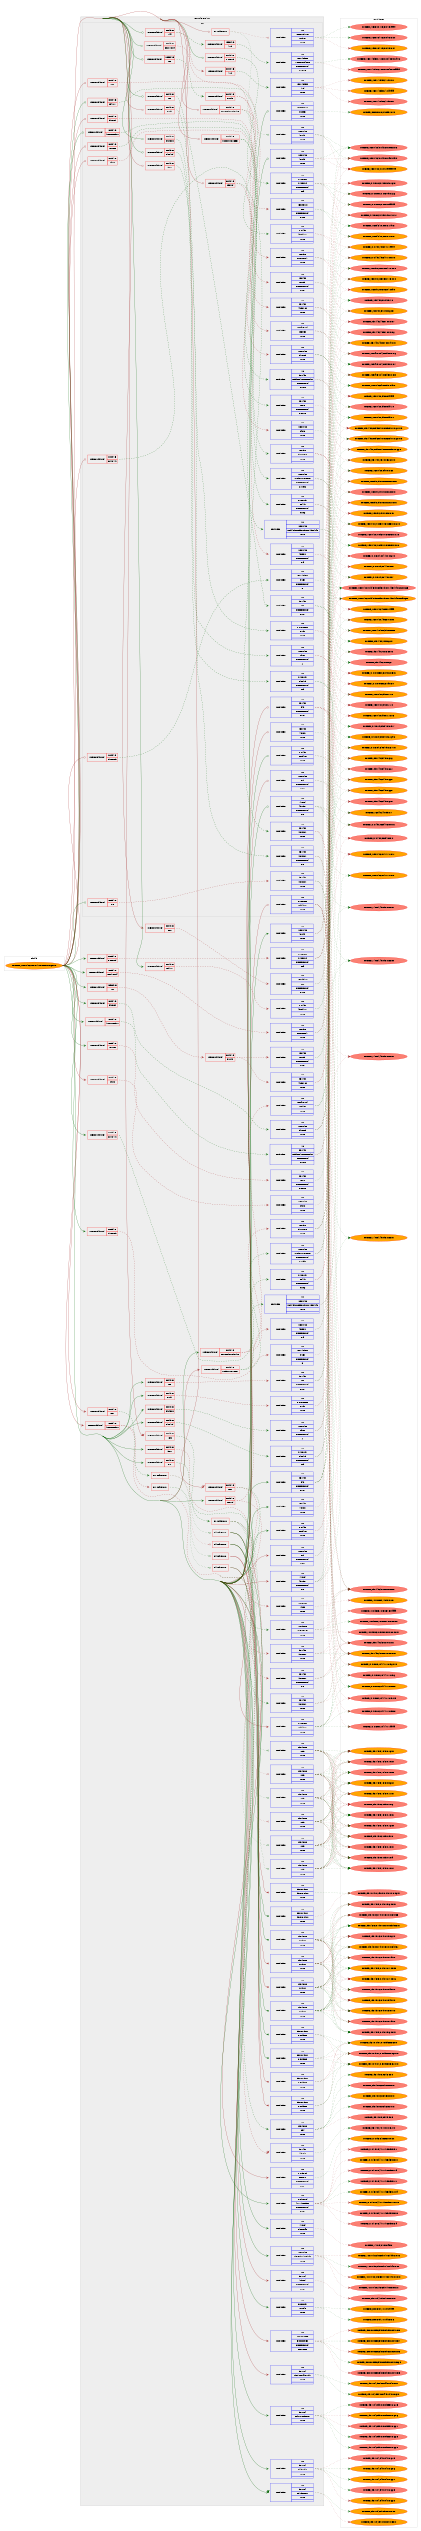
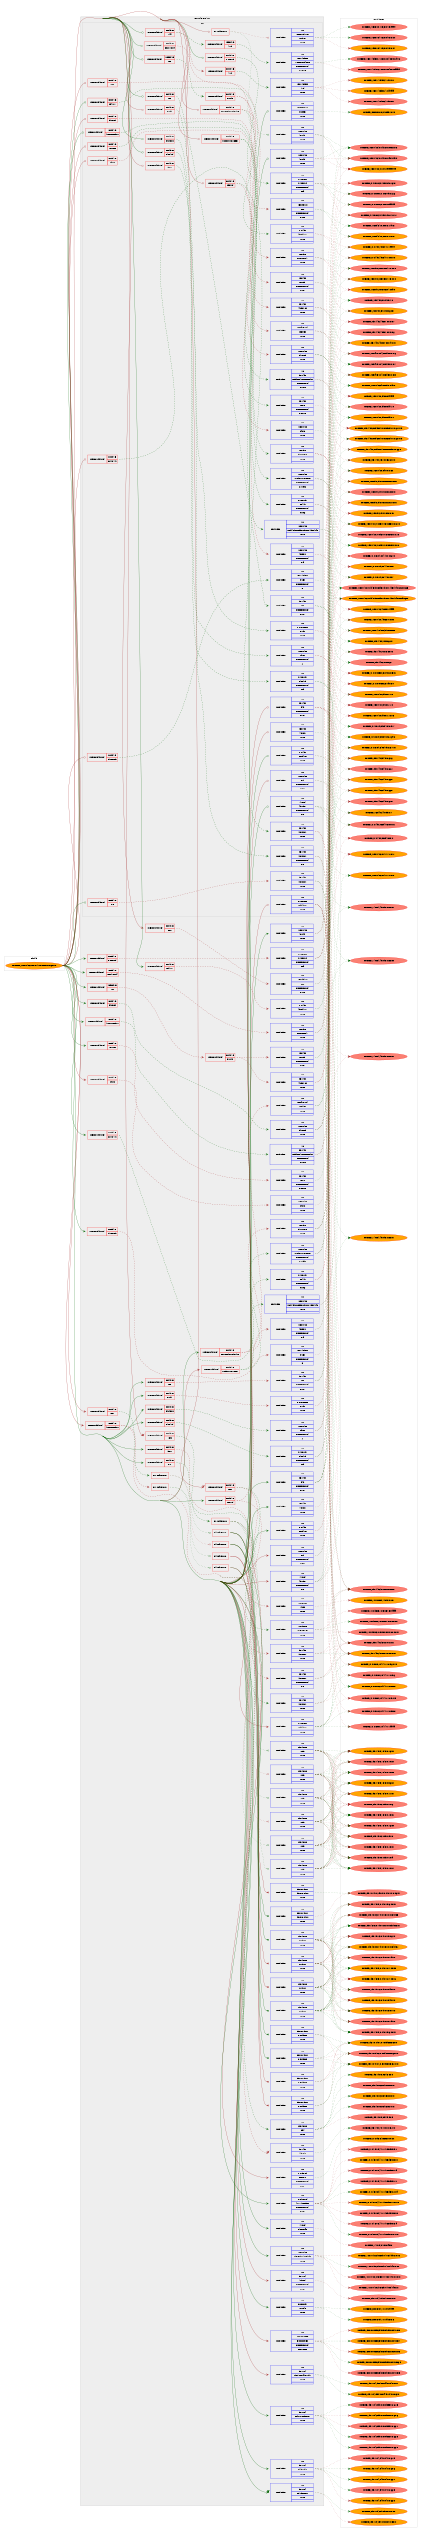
node "portage://dev-lang/python-3.10.0_alpha3-r1": fillcolor orange -> salmon
node "portage://dev-python/pygobject-3.36.1-r1": label "portage://dev-python/pygobject-3.36.1-r1" -> "portage://dev-arping/pygobject-3.36.1-r1"
node "portage://sys-kernel/linux-headers-5.4-r1": added
node "portage://x11-misc/shared-mime-info-1.10-r1": fillcolor orange -> salmon
node "portage://x11-misc/shared-mime-app-2.1": label "portage://x11-misc/shared-mime-app-2.1" -> "portage://x11-misc/shared-mime-info-2.1"
